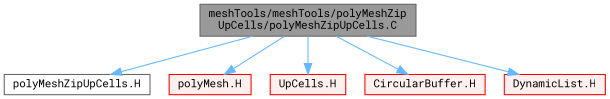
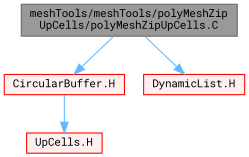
edge "meshTools/meshTools/polyMeshZip UpCells/polyMeshZipUpCells.C" -> "UpCells.H": now "CircularBuffer.H" -> "UpCells.H"
node "polyMeshZipUpCells.H": removed
node "polyMesh.H": removed
